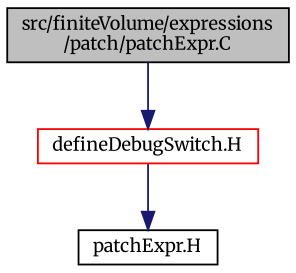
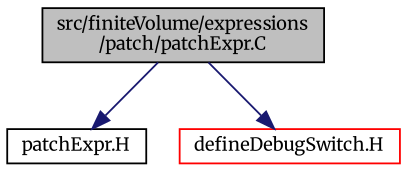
edge "defineDebugSwitch.H" -> "patchExpr.H": now "src/finiteVolume/expressions /patch/patchExpr.C" -> "patchExpr.H"
